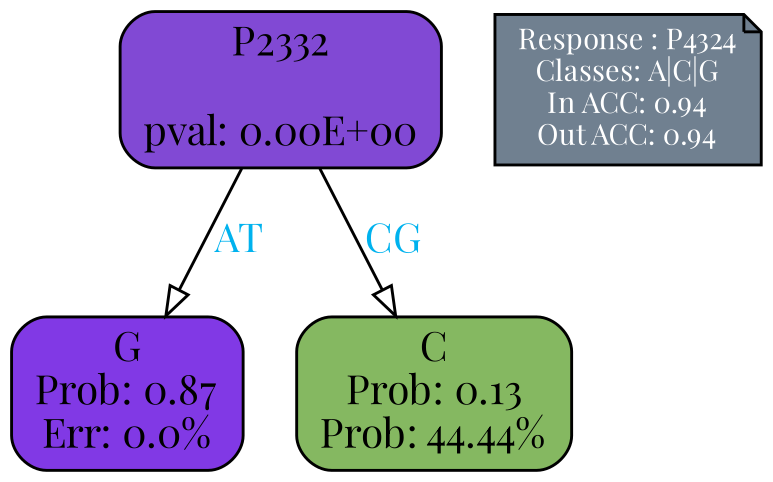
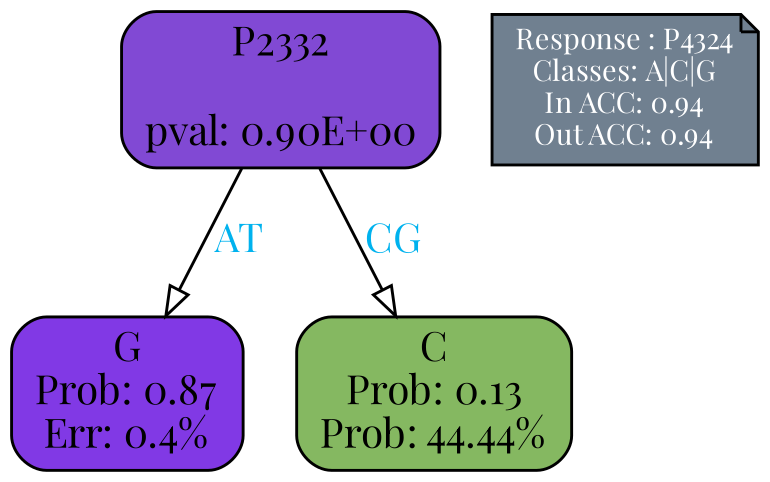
node "P2332 pval: 0.00E+00": label "P2332 pval: 0.00E+00" -> "P2332 pval: 0.90E+00"
node "G Prob: 0.87 Err: 0.0%": label "G Prob: 0.87 Err: 0.0%" -> "G Prob: 0.87 Err: 0.4%"
